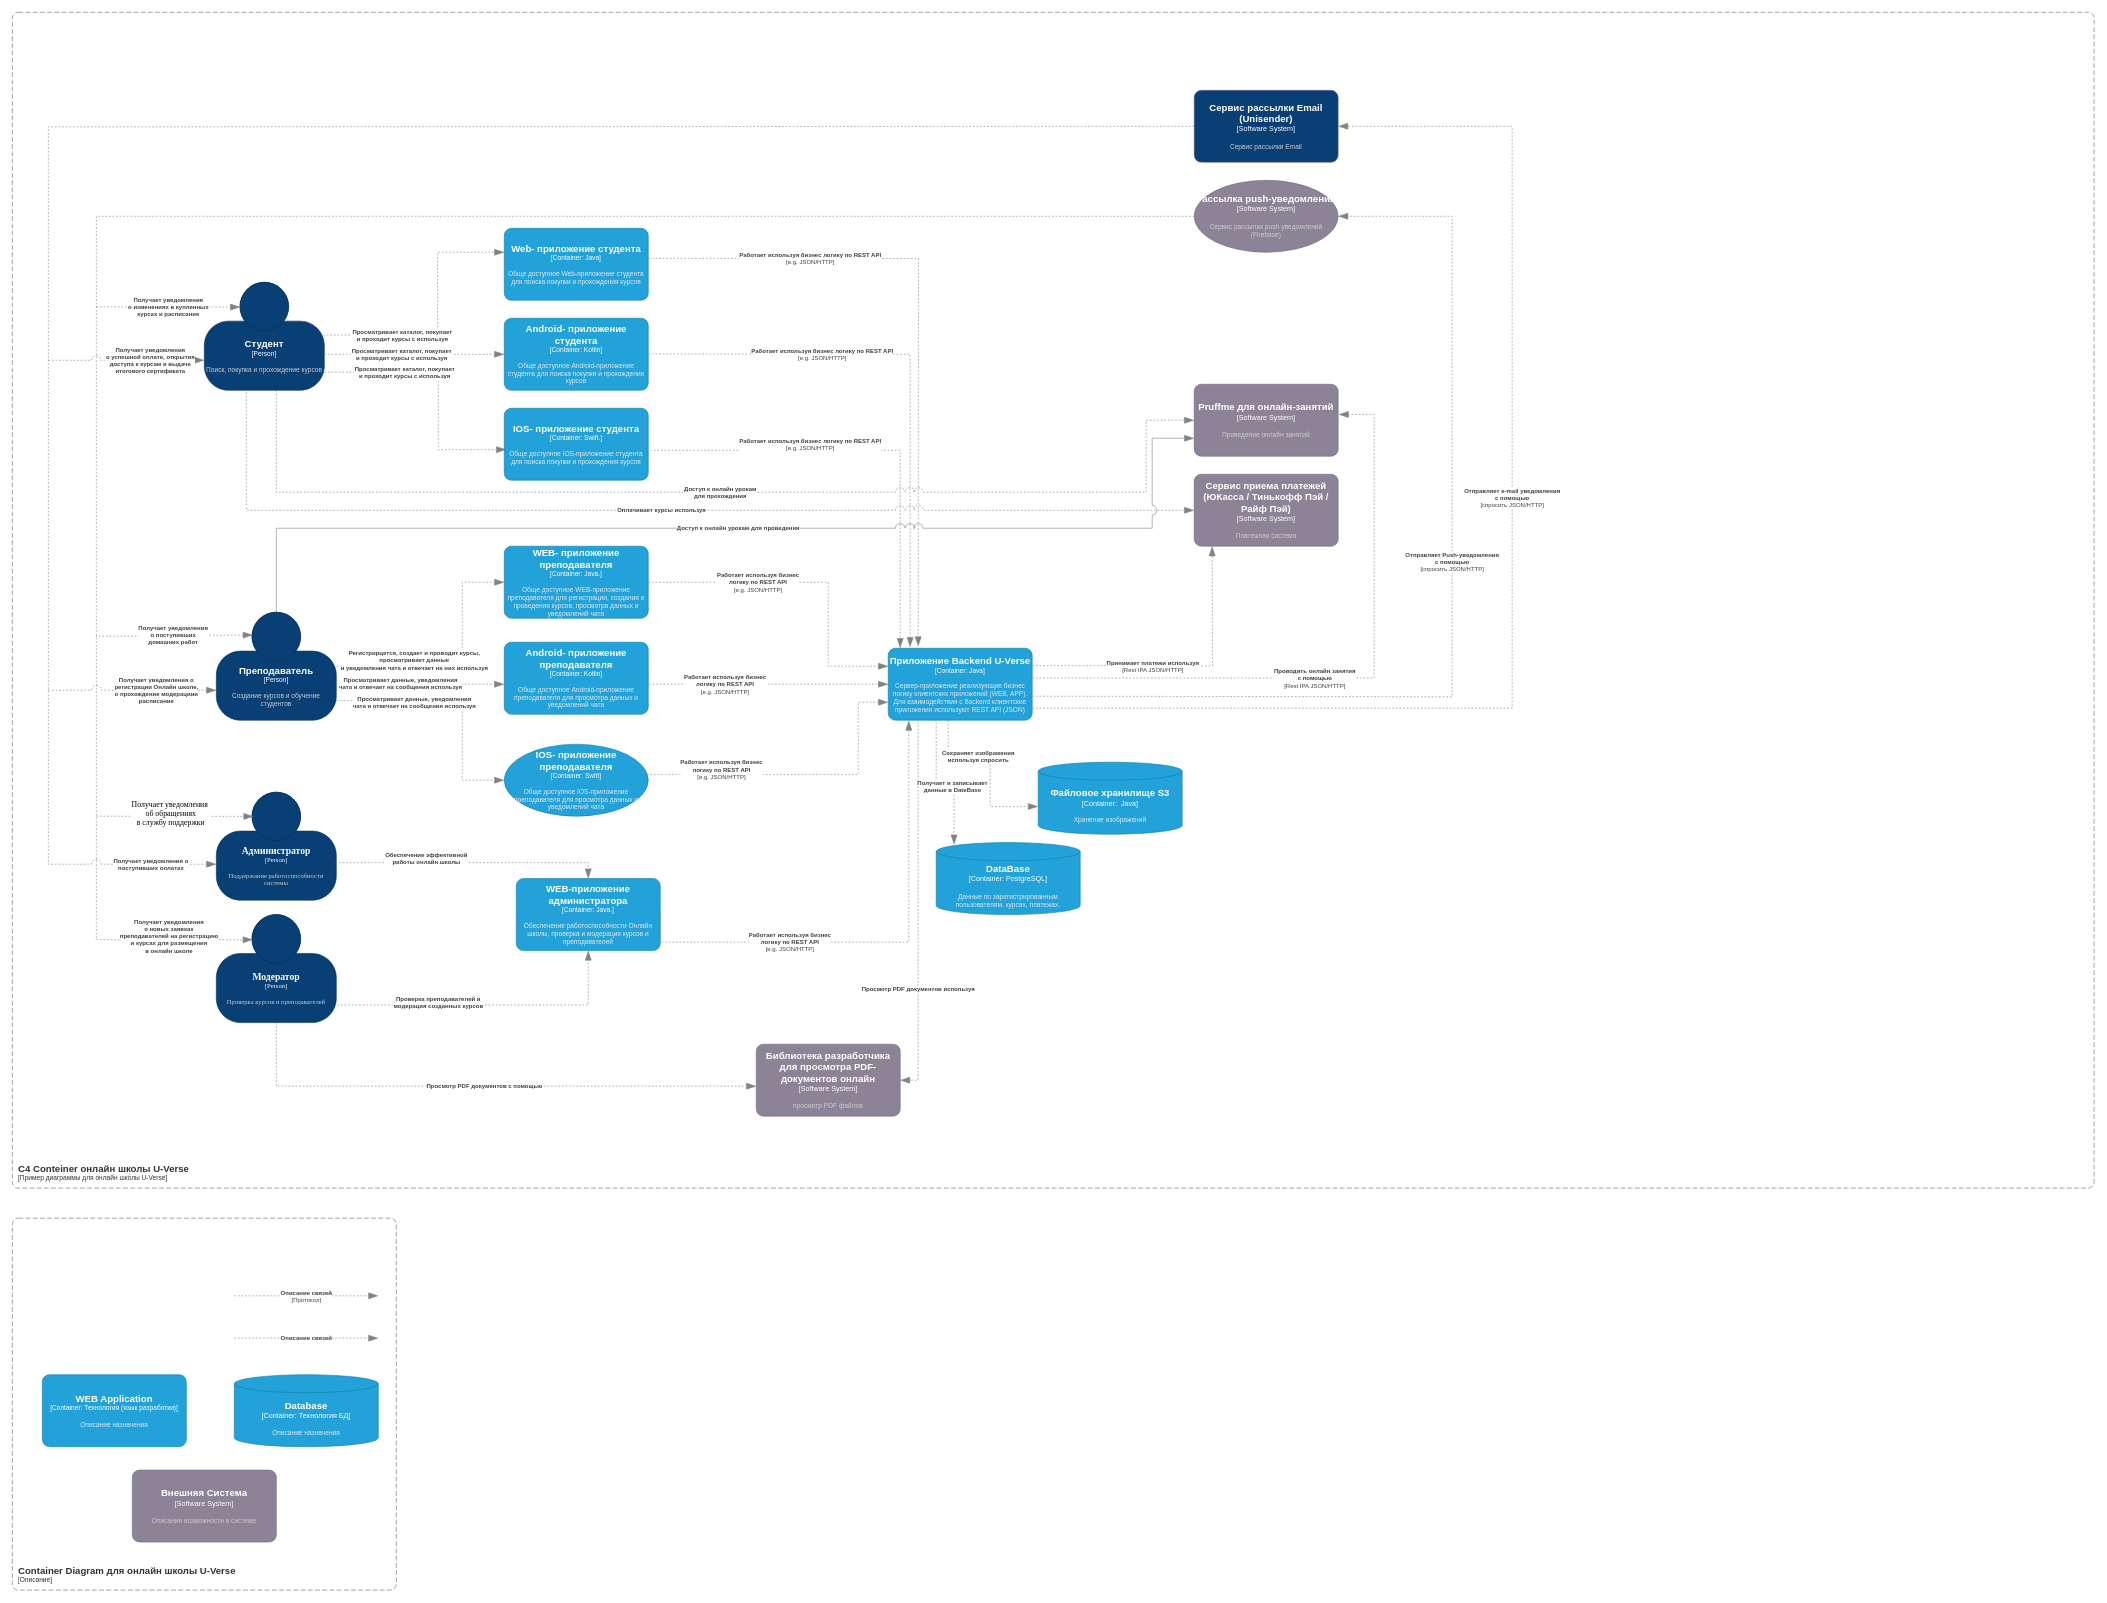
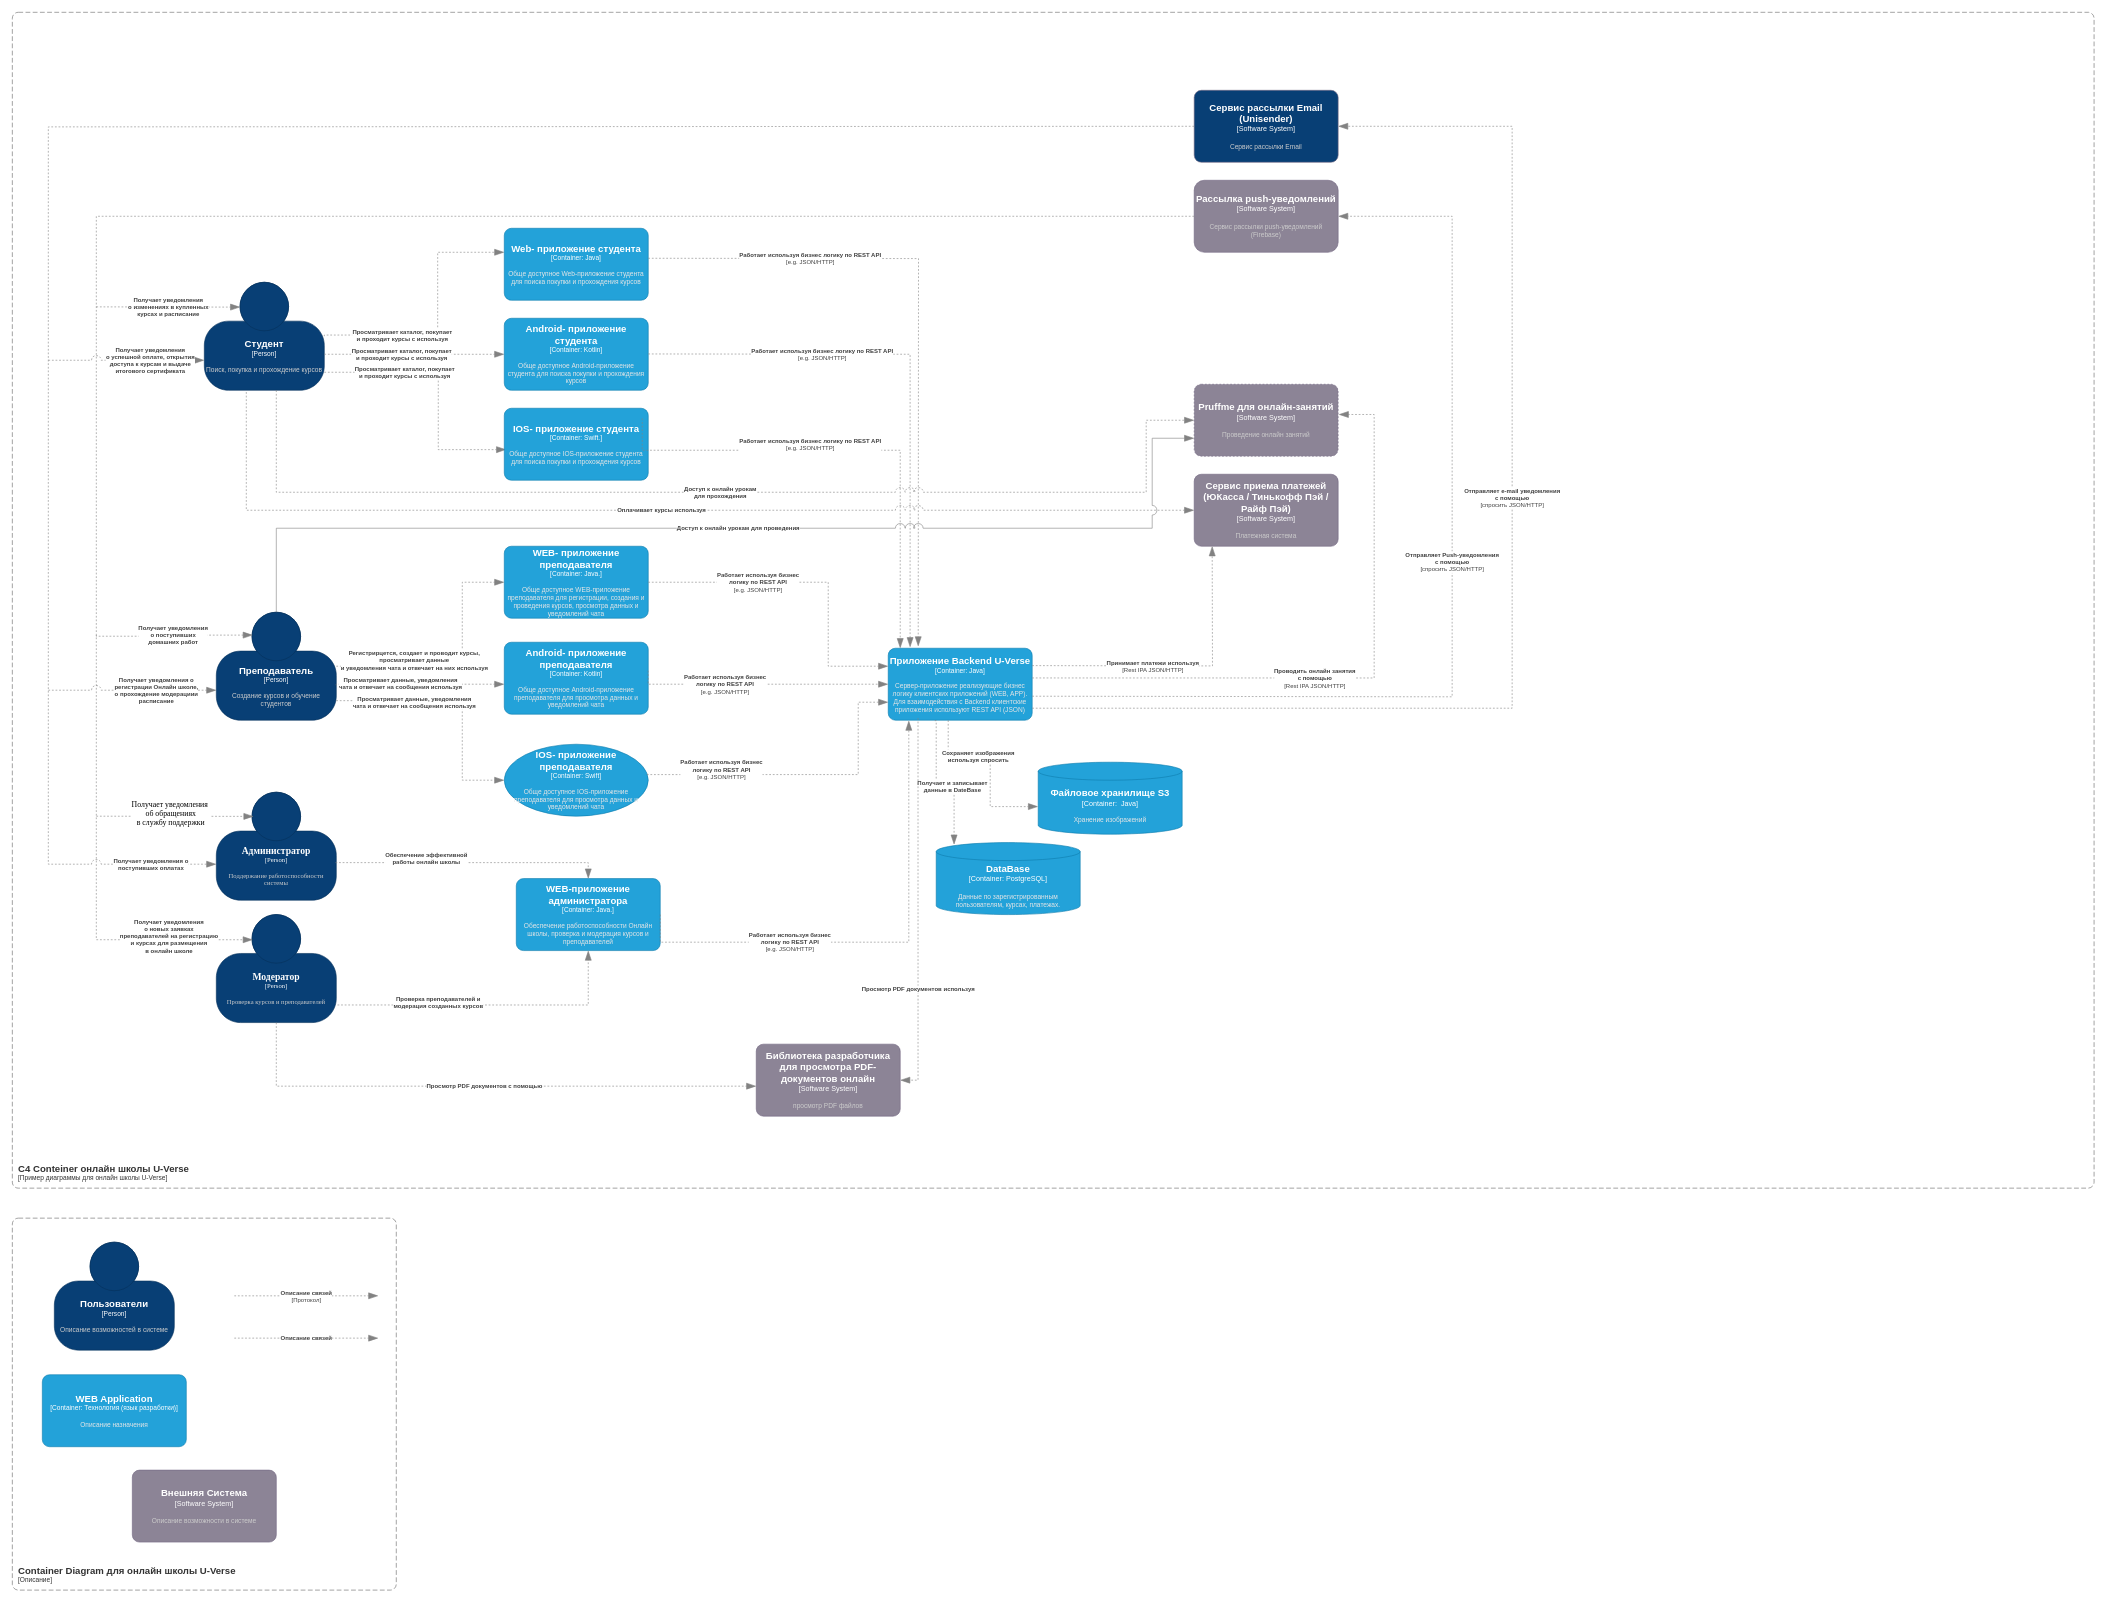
node "Рассылка push-уведомлений [Software System] Сервис рассылки push-уведомлений (Firebase)": shape ellipse -> rounded rectangle
node "Pruffme для онлайн-занятий [Software System] Проведение онлайн занятий": style solid -> dashed
node "Пользователи [Person] Описание возможностей в системе": added
node "Database [Container: Технология БД] Описание назначения": removed
